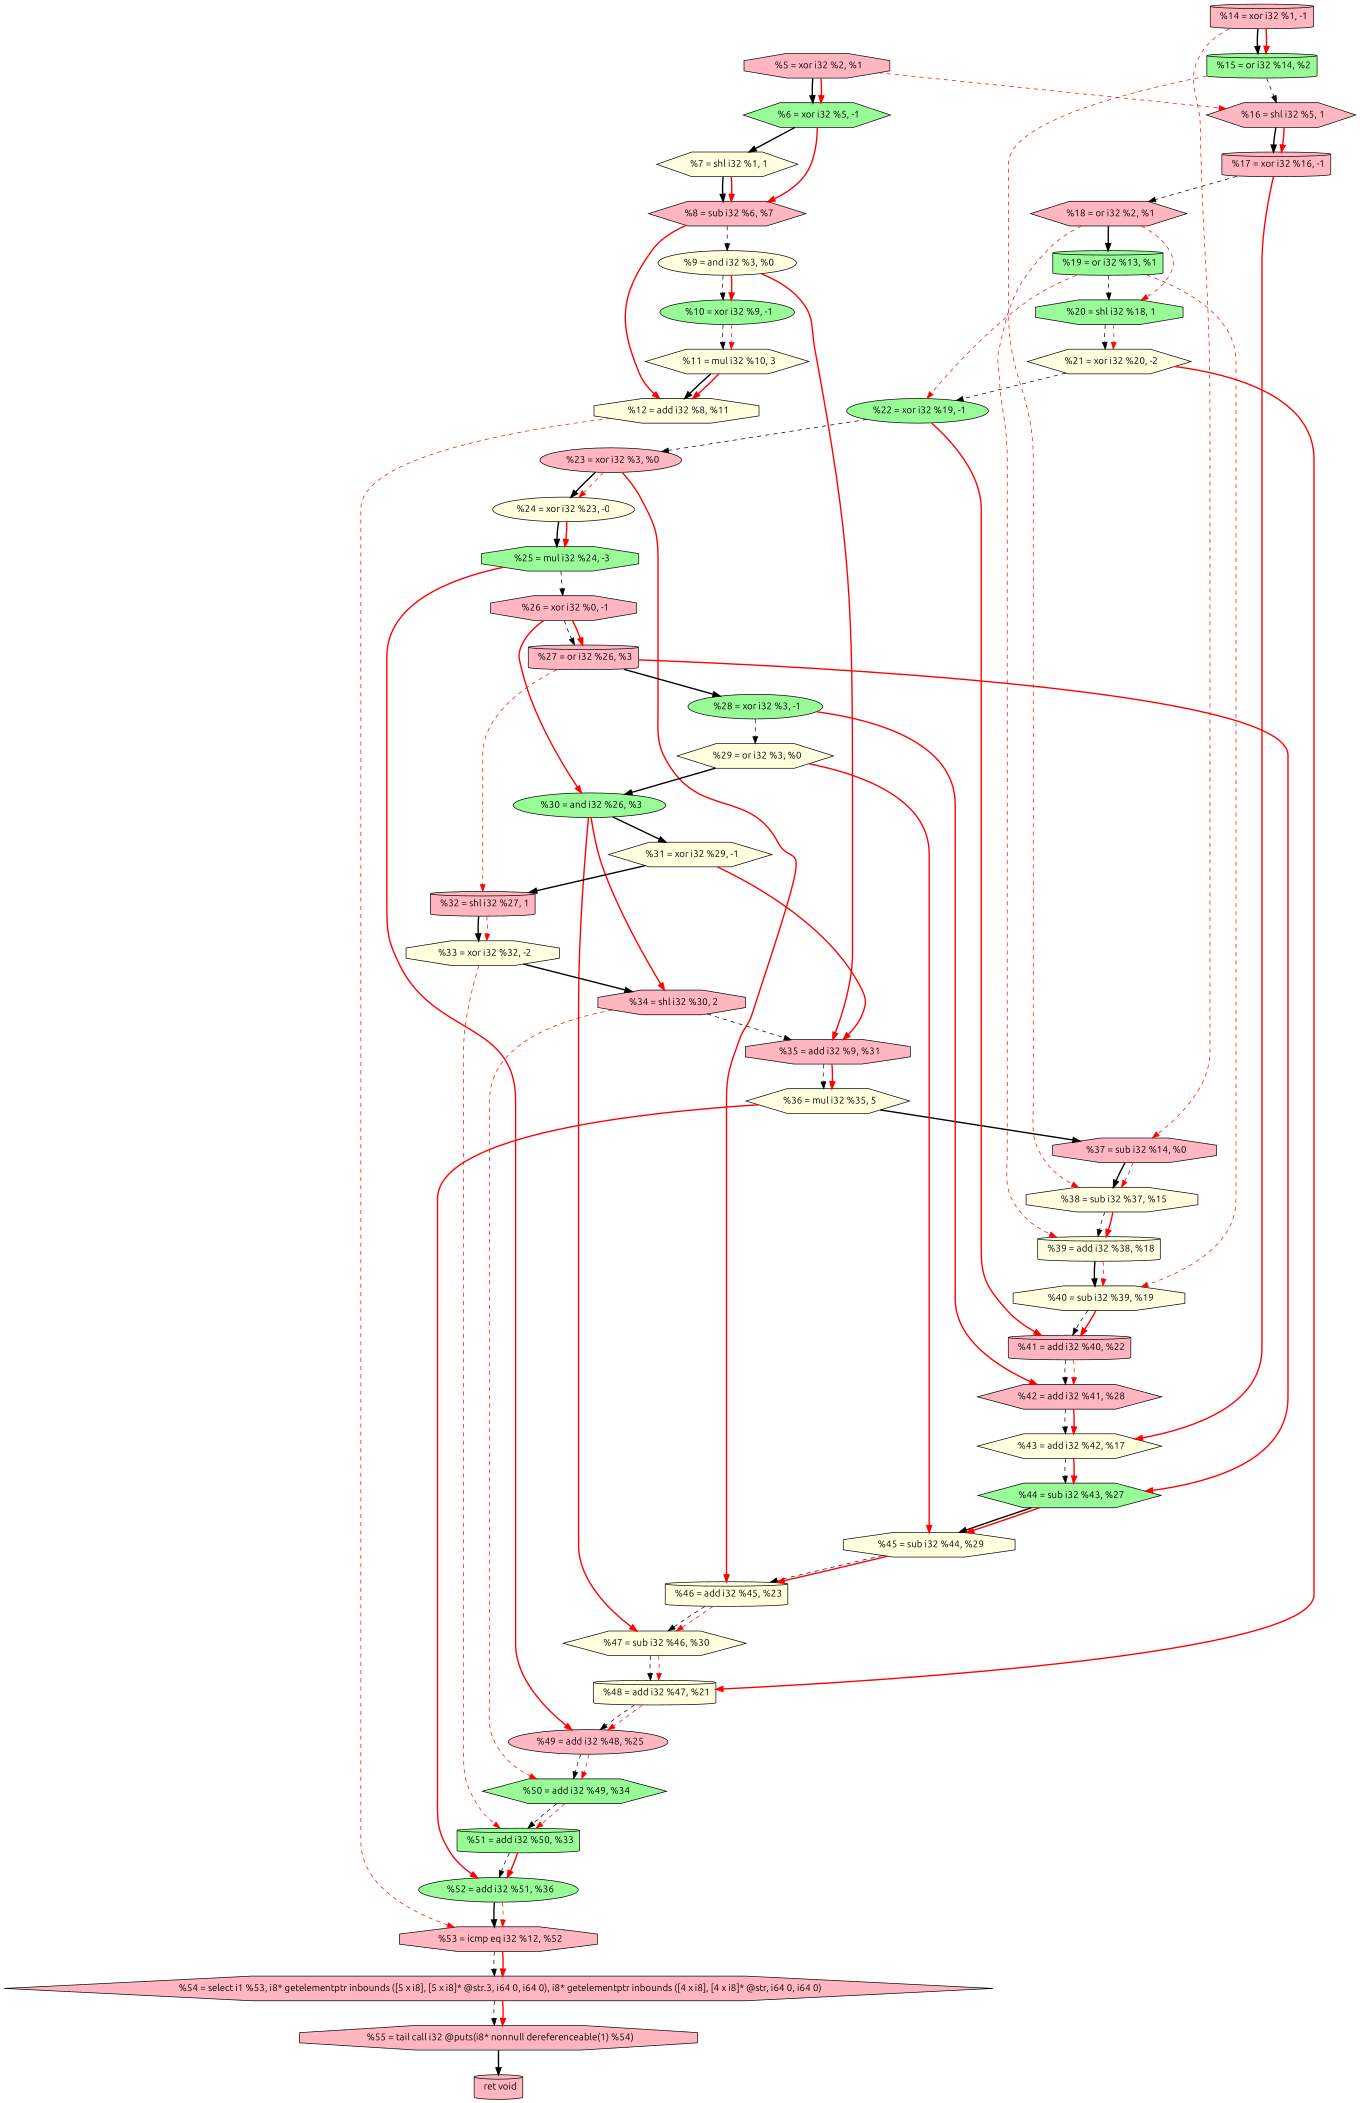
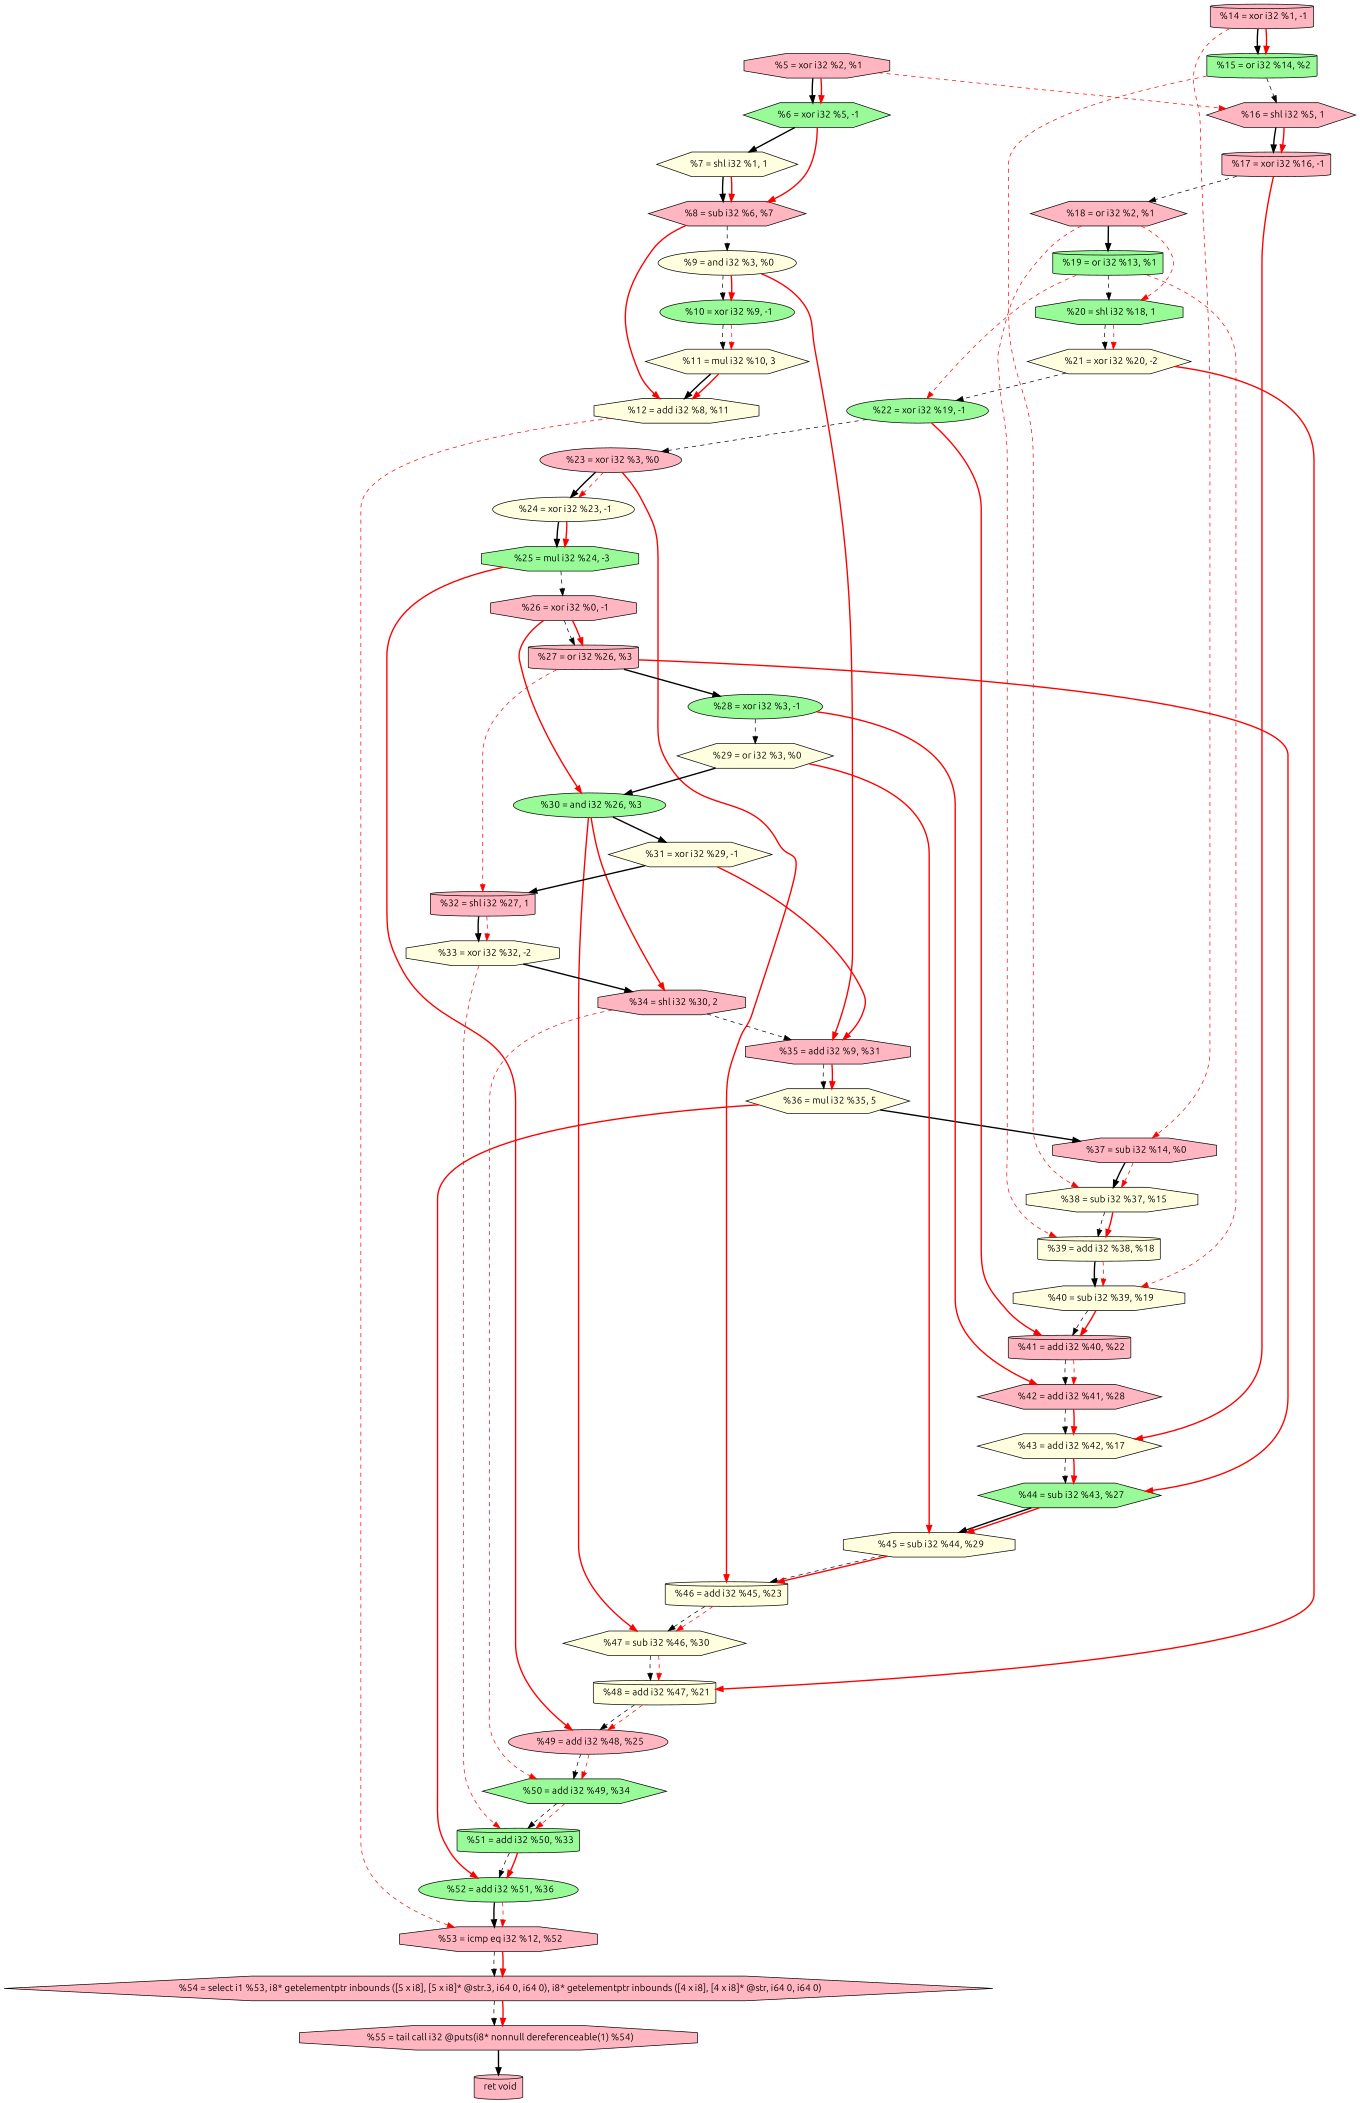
node "%24 = xor i32 %23, -0": label "%24 = xor i32 %23, -0" -> "%24 = xor i32 %23, -1"
